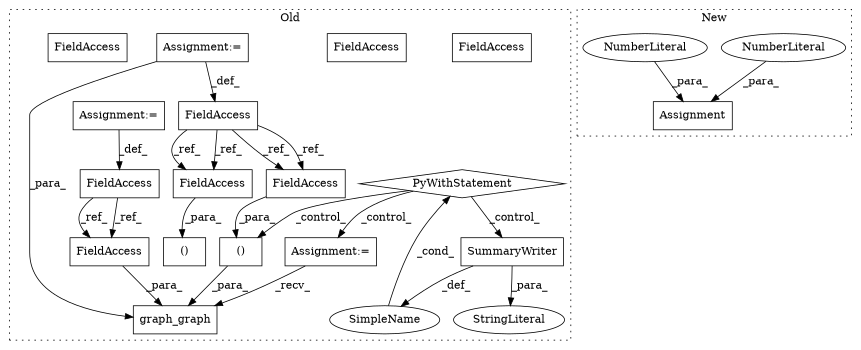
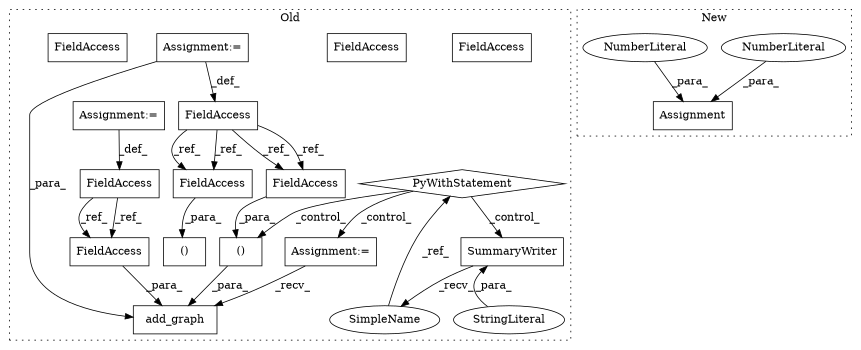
edge "SimpleName" -> "PyWithStatement": label "_cond_" -> "_ref_"
edge "SummaryWriter" -> "StringLiteral": reversed
edge "SummaryWriter" -> "SimpleName": label "_def_" -> "_recv_"
node "graph_graph": label "graph_graph" -> "add_graph"
